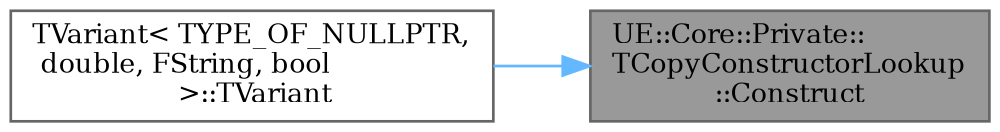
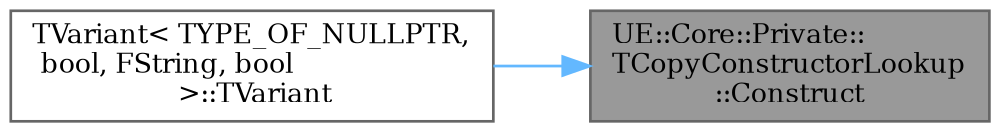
node "TVariant< TYPE_OF_NULLPTR, double, FString, bool >::TVariant": label "TVariant< TYPE_OF_NULLPTR, double, FString, bool >::TVariant" -> "TVariant< TYPE_OF_NULLPTR, bool, FString, bool >::TVariant"
